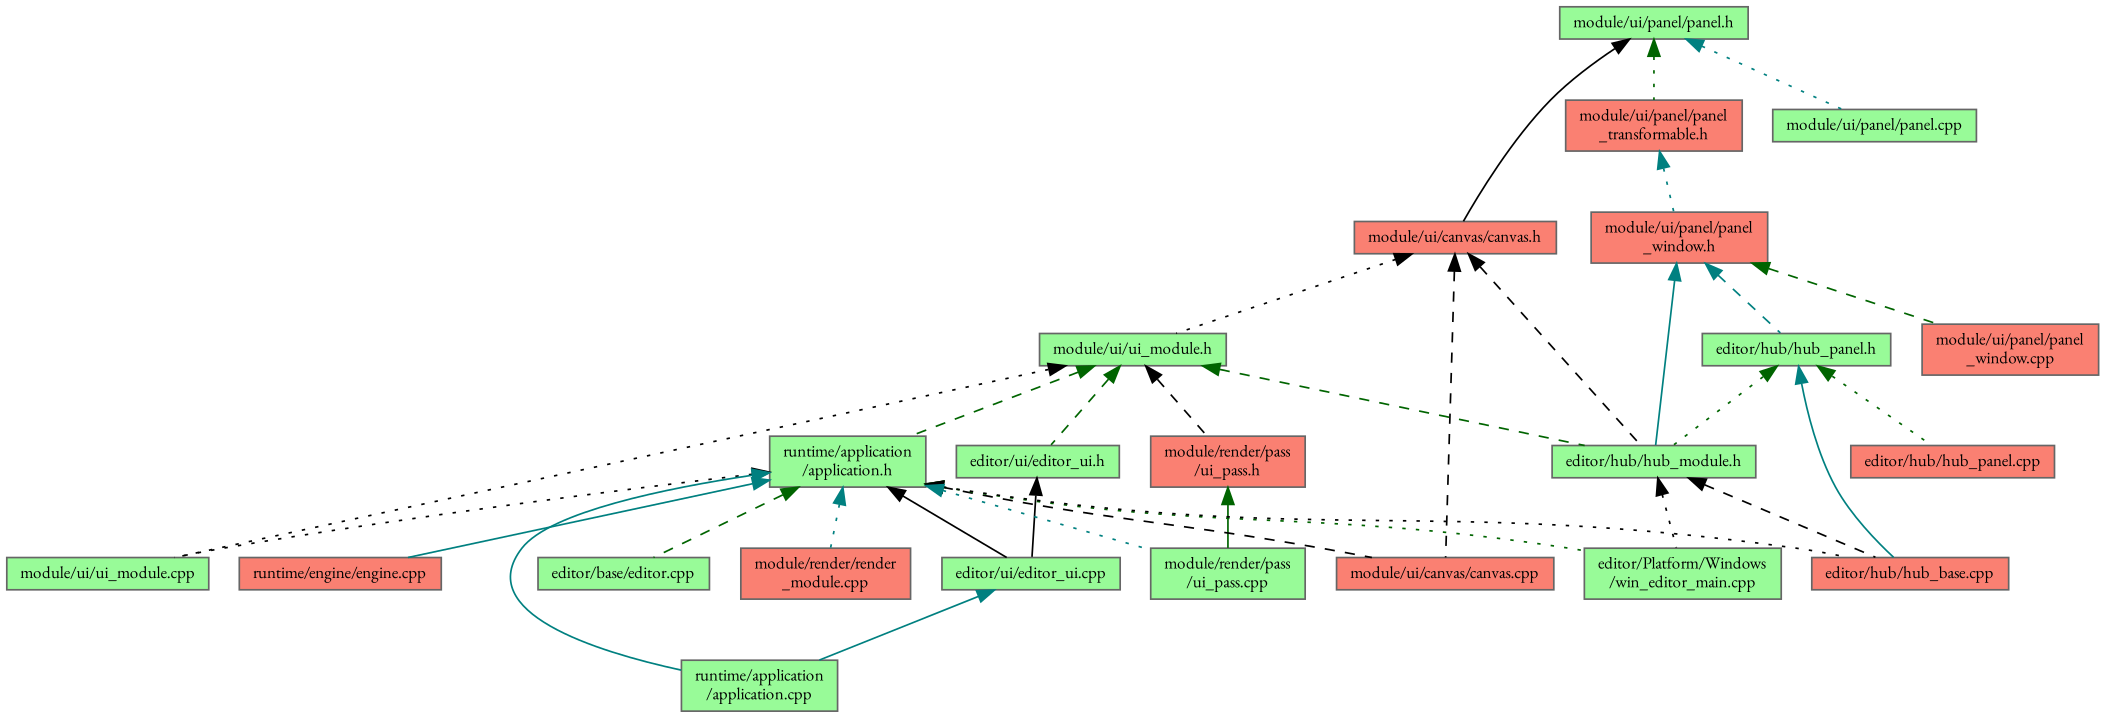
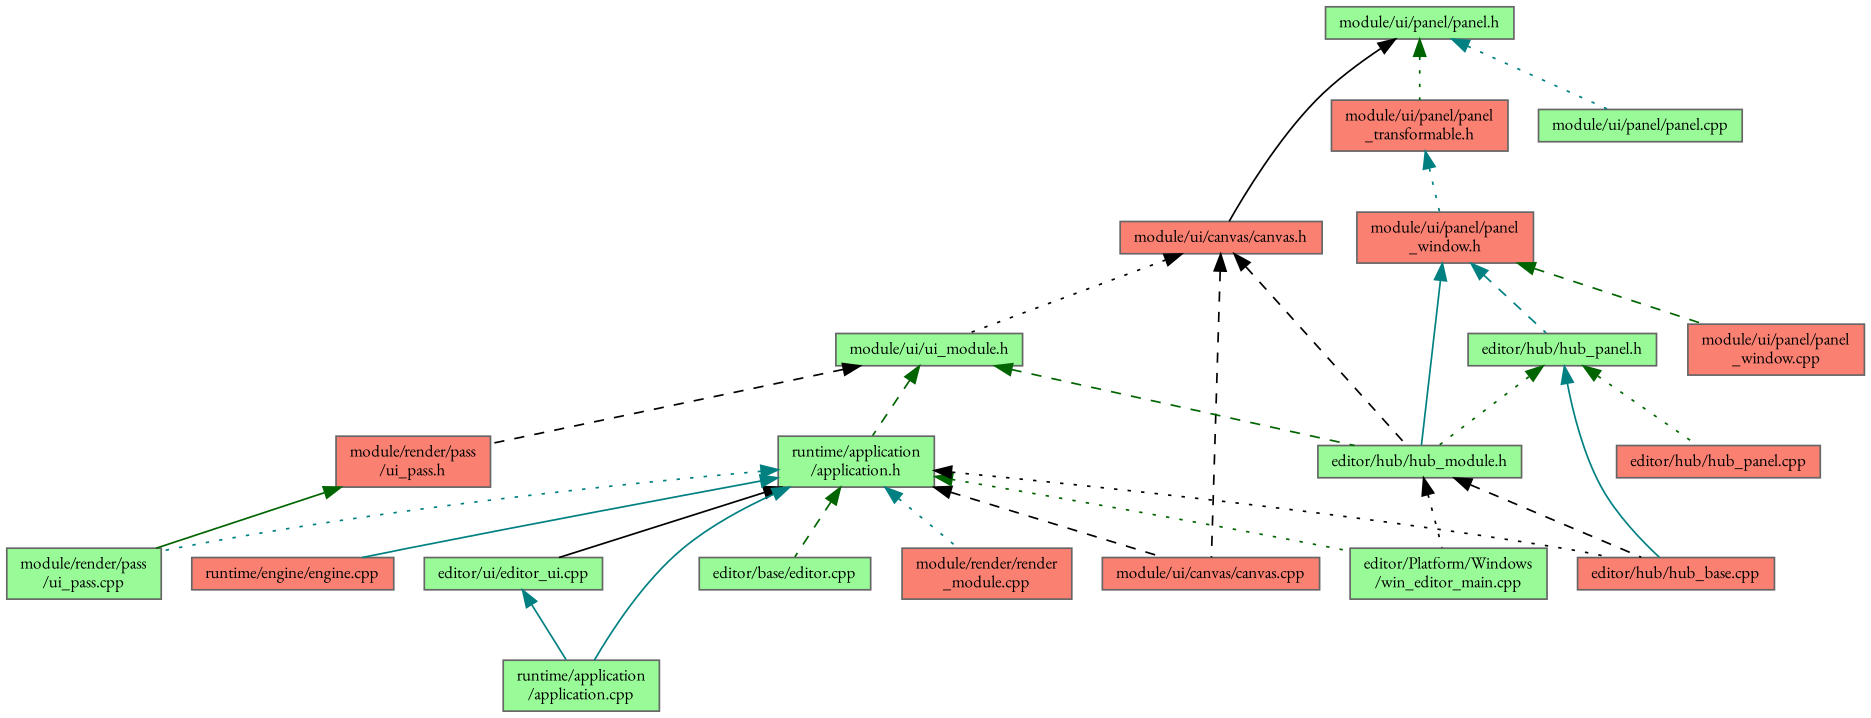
node "editor/ui/editor_ui.h": removed
node "module/ui/ui_module.cpp": removed
